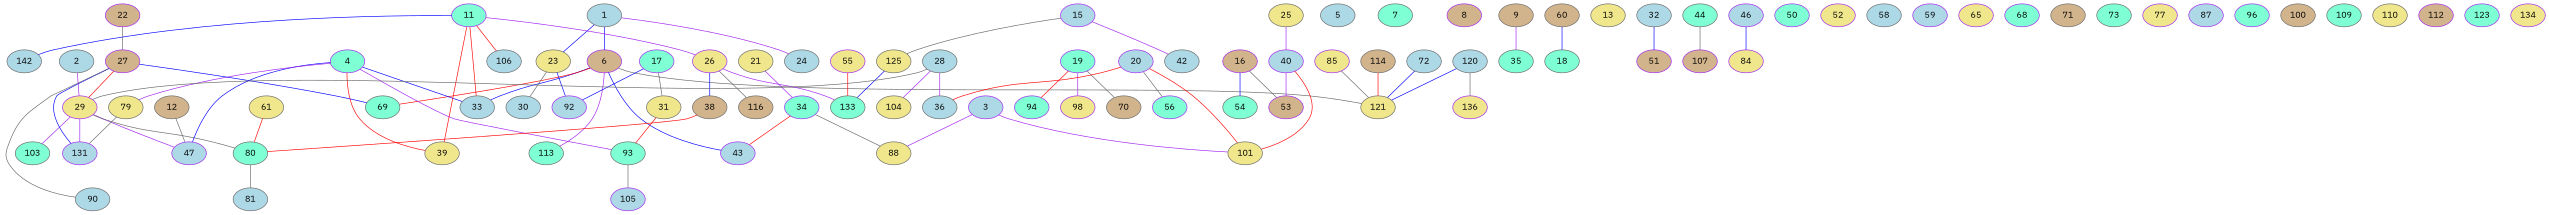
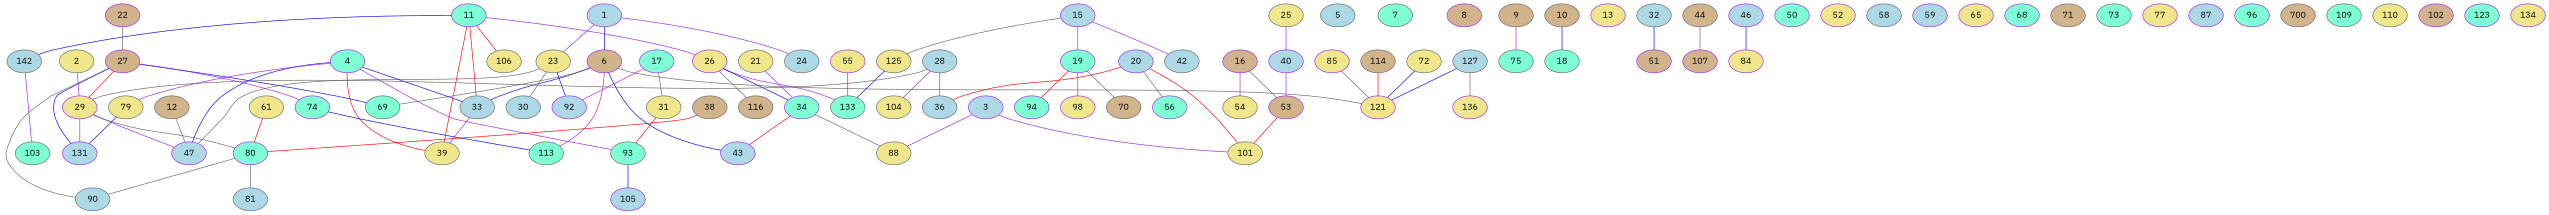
node "1": color gray40 -> purple
node "60": label "60" -> "10"
node "13": color gray40 -> purple
node "44": fillcolor aquamarine -> tan
node "100": label "100" -> "700"
node "112": label "112" -> "102"
edge "1" -- "23": color blue -> purple
edge "15" -- "19": added
node "2": fillcolor lightblue -> khaki
node "106": fillcolor lightblue -> khaki
node "72": fillcolor lightblue -> khaki
node "120": label "120" -> "127"
node "35": label "35" -> "75"
edge "23" -- "47": added
edge "17" -- "92": color blue -> purple
edge "26" -- "38": now "26" -- "34"
edge "16" -- "54": color blue -> purple
edge "6" -- "69": color red -> gray40
node "74": added
node "54": fillcolor aquamarine -> khaki
node "121": color gray40 -> purple
edge "40" -- "101": now "53" -- "101"
edge "29" -- "103": now "142" -- "103"
edge "79" -- "131": color gray40 -> blue
edge "33" -- "39": added
node "80": color gray40 -> purple
edge "80" -- "90": added
edge "93" -- "105": color gray40 -> blue
